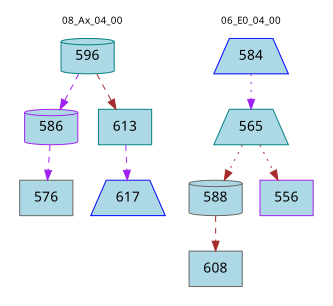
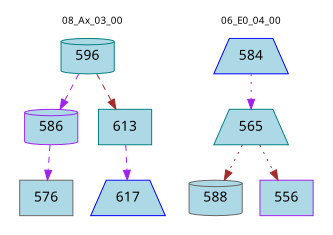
cluster "08_Ax_04_00": label "08_Ax_04_00" -> "08_Ax_03_00"
node "608": removed
